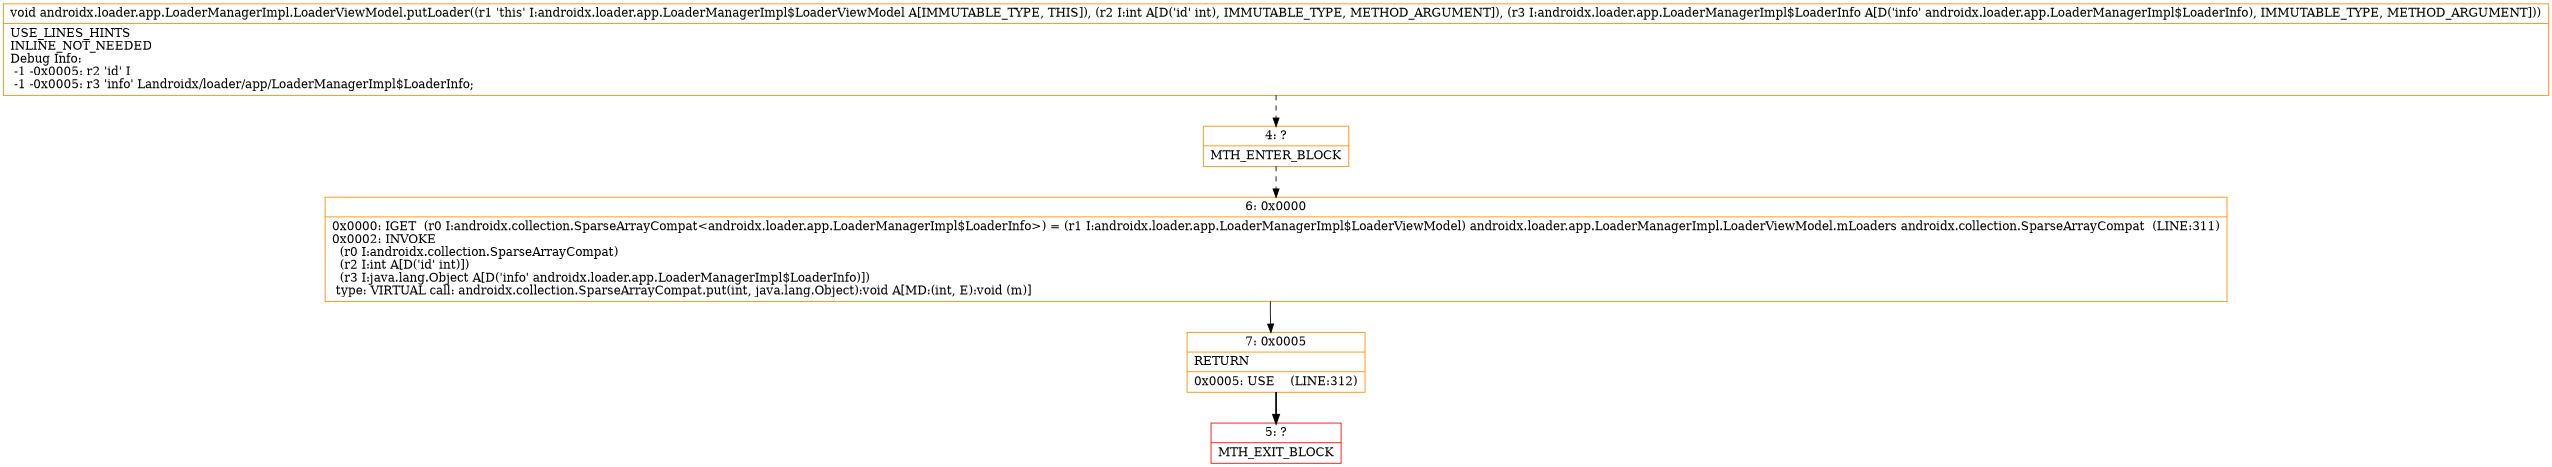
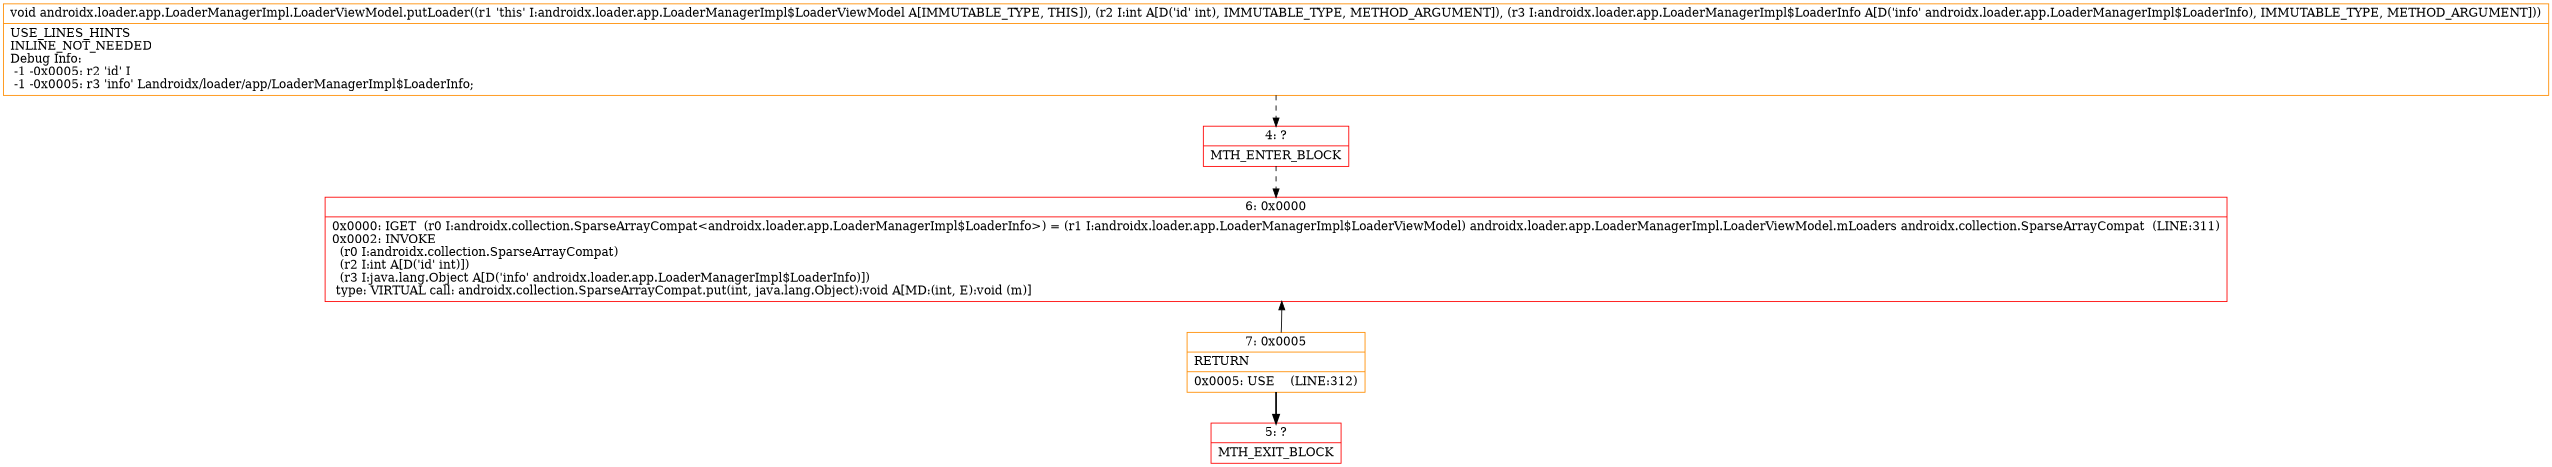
node "4: ?": color darkorange -> red
node "6: 0x0000": color darkorange -> red
edge "6: 0x0000" -> "7: 0x0005": reversed
